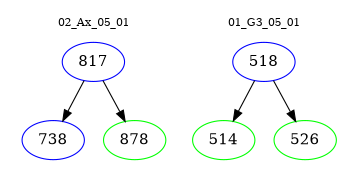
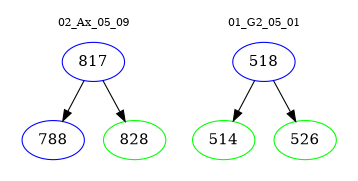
cluster "02_Ax_05_01": label "02_Ax_05_01" -> "02_Ax_05_09"
cluster "01_G3_05_01": label "01_G3_05_01" -> "01_G2_05_01"
node "738": label "738" -> "788"
node "878": label "878" -> "828"
